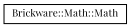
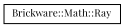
node "Brickware::Math::Math": label "Brickware::Math::Math" -> "Brickware::Math::Ray"
